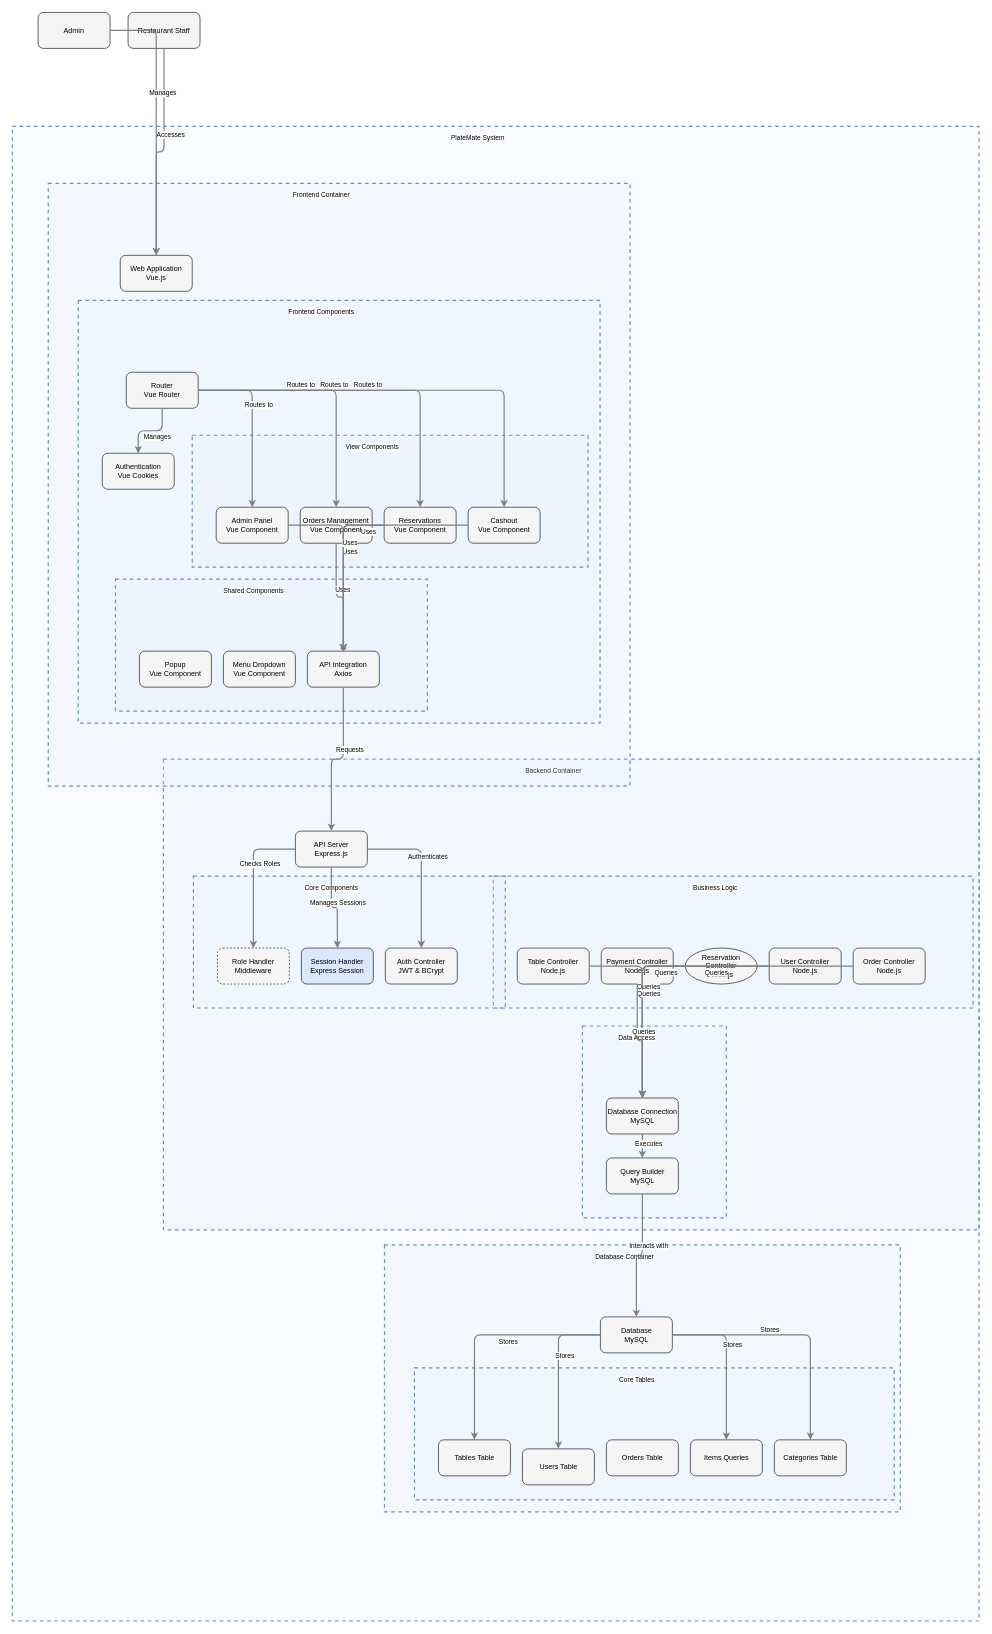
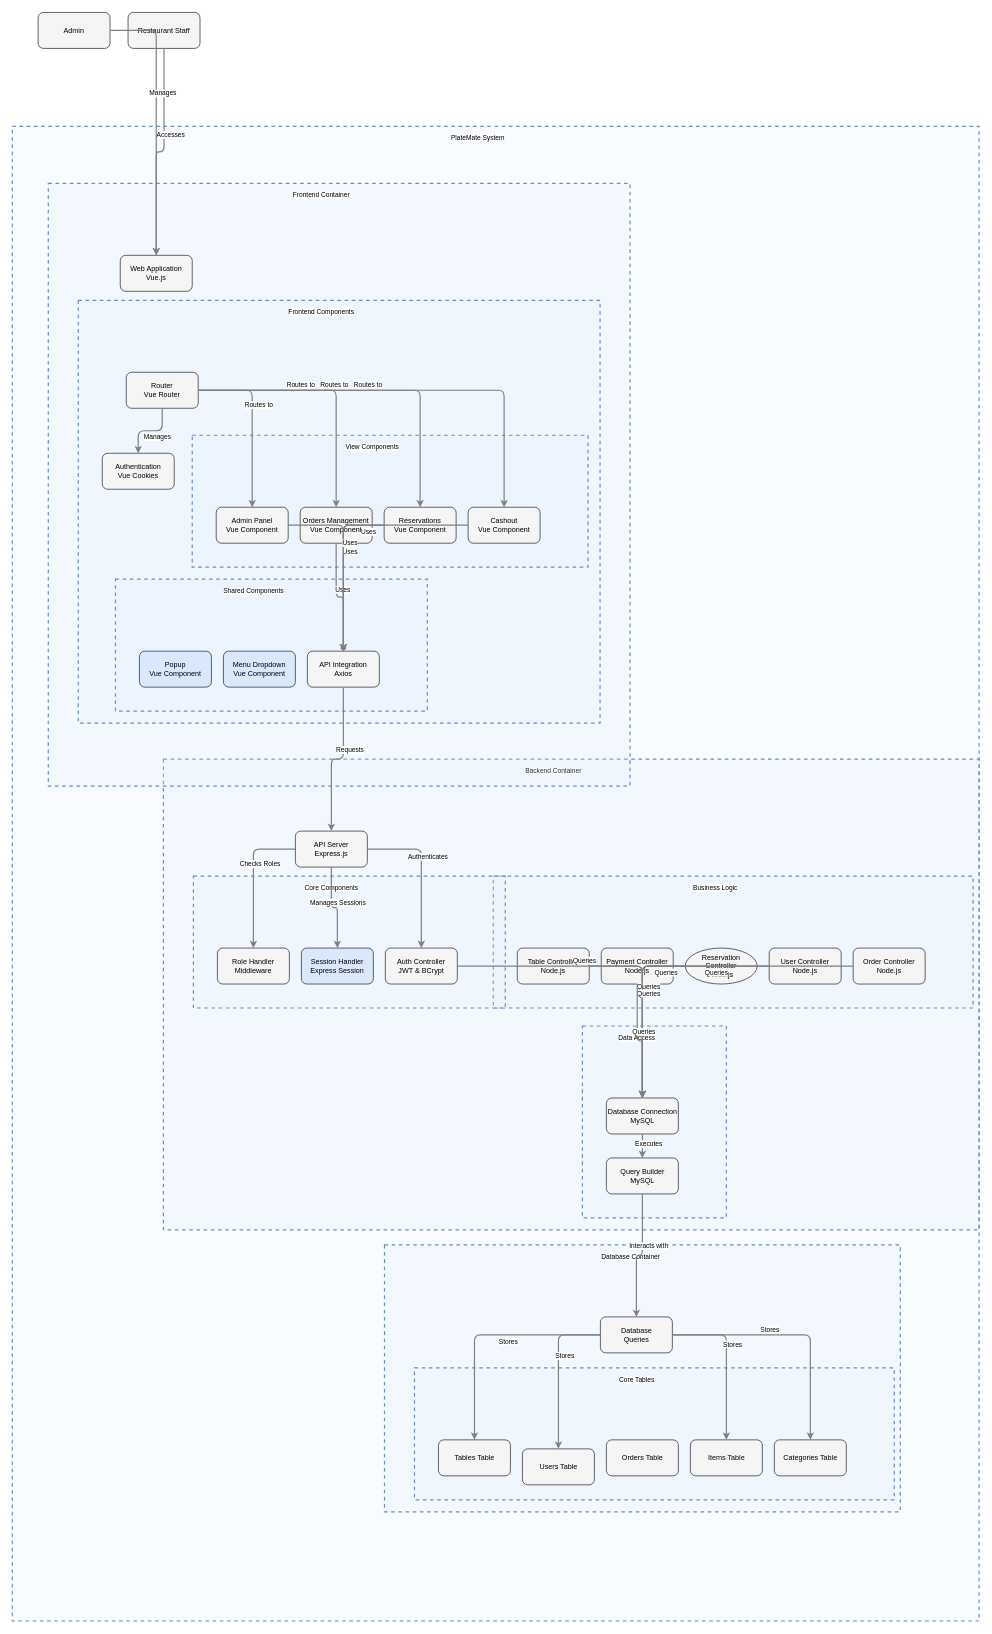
node "Popup Vue Component": fillcolor #f5f5f5 -> #dae8fc
node "Menu Dropdown Vue Component": fillcolor #f5f5f5 -> #dae8fc
node "Role Handler Middleware": style dashed -> solid
edge "Auth Controller JWT & BCrypt" -> "Database Connection MySQL": added, label "Queries"
node "Database Container": moved (625, 1257) -> (631, 1257)
node "Database MySQL": label "Database MySQL" -> "Database Queries"
node "Items Queries": label "Items Queries" -> "Items Table"
